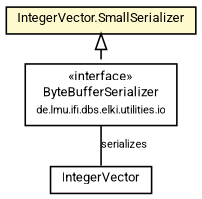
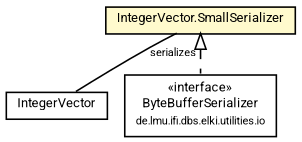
edge "ByteBufferSerializer" -- "IntegerVector": now "IntegerVector.SmallSerializer" -- "IntegerVector"
